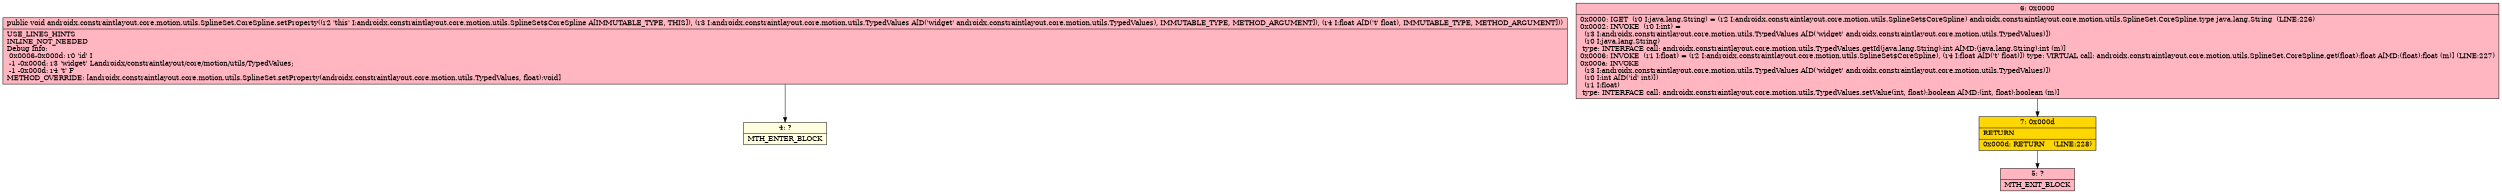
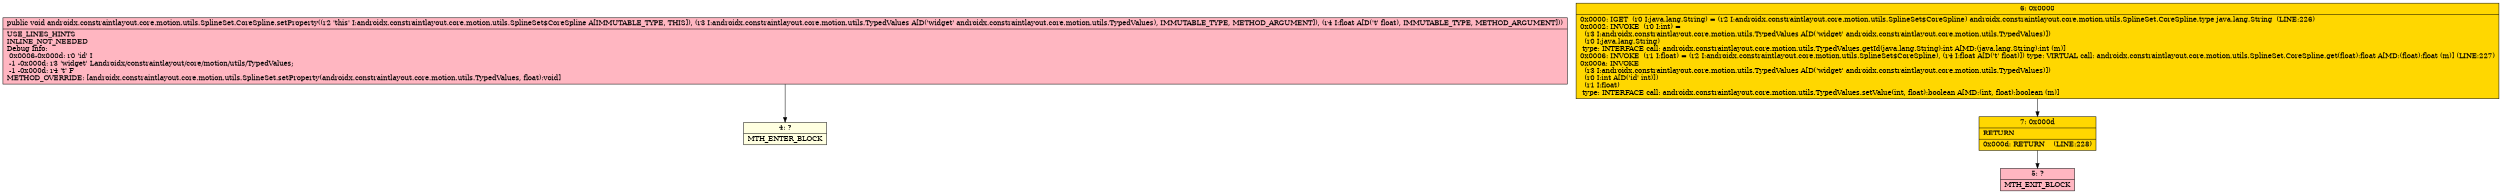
node "6: 0x0000": fillcolor lightpink -> gold
